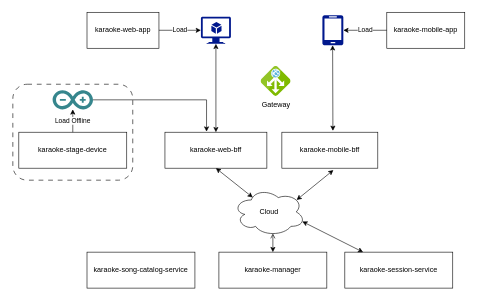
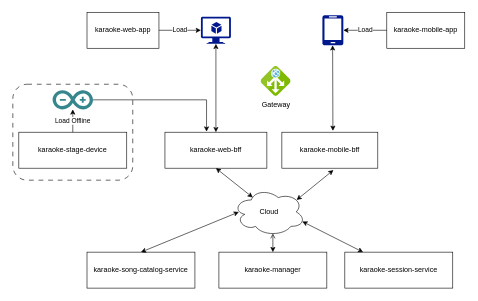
edge "Cloud" -- "karaoke-song-catalog-service": added
